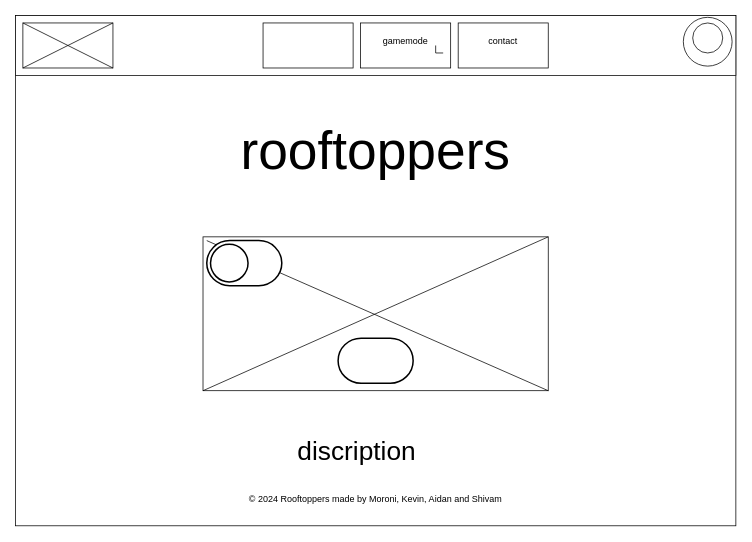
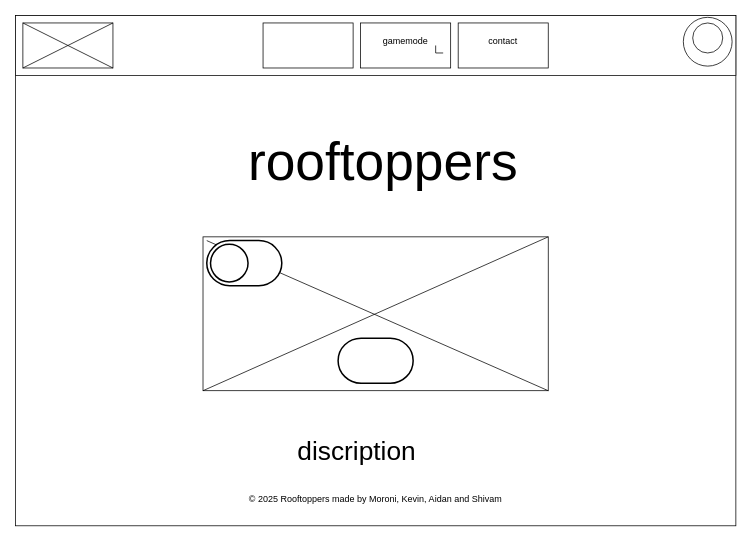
node "rooftoppers": moved (375, 150) -> (383, 162)
node "© 2024 Rooftoppers made by Moroni, Kevin, Aidan and Shivam": label "© 2024 Rooftoppers made by Moroni, Kevin, Aidan and Shivam" -> "© 2025 Rooftoppers made by Moroni, Kevin, Aidan and Shivam"
